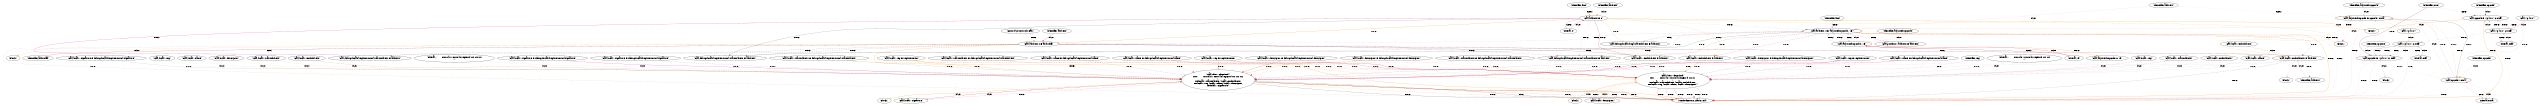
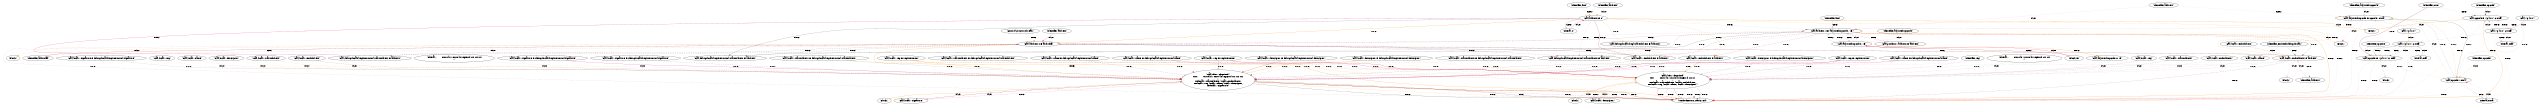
edge "(Call,address += (adjusted_opcode / 15))" -> "(Call,debug_locals[reg].startAddress = address)": now "(Call,address += (adjusted_opcode / 15))" -> "(Call,address += addr_diff)"
node "(Identifier,emitted_debug_locals)": added
edge "(Identifier,addr_diff)" -> "(Call,address += addr_diff)": added, label "AST:"
node "(Literal,15)": label "(Literal,15)" -> "(Block,15)"
